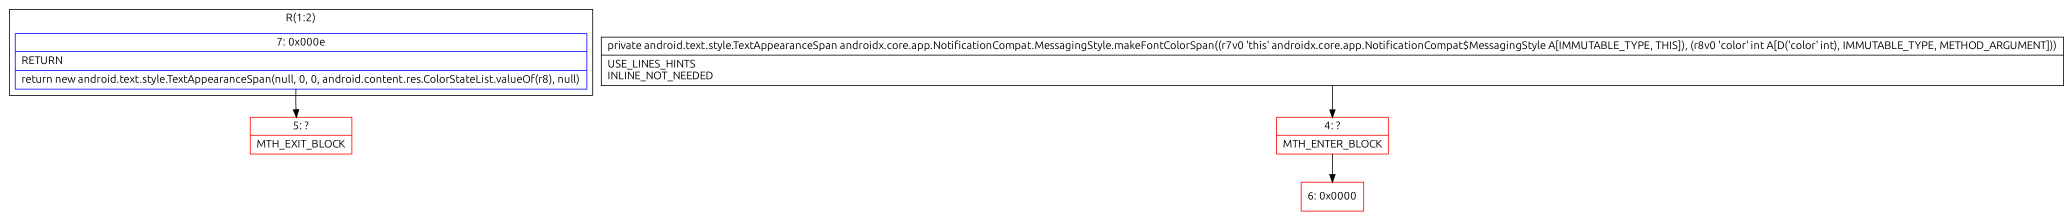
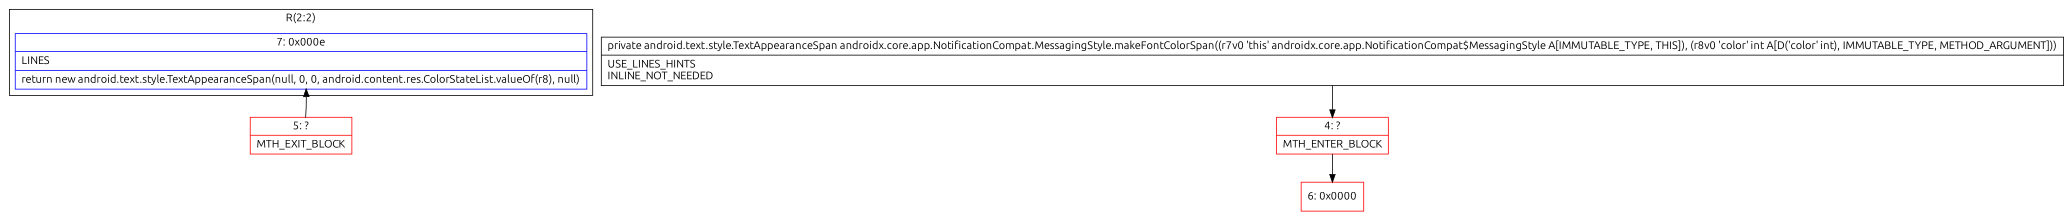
cluster "R(1:2)": label "R(1:2)" -> "R(2:2)"
node "7: 0x000e": text "RETURN" -> "LINES"
edge "7: 0x000e" -> "5: ?": reversed
